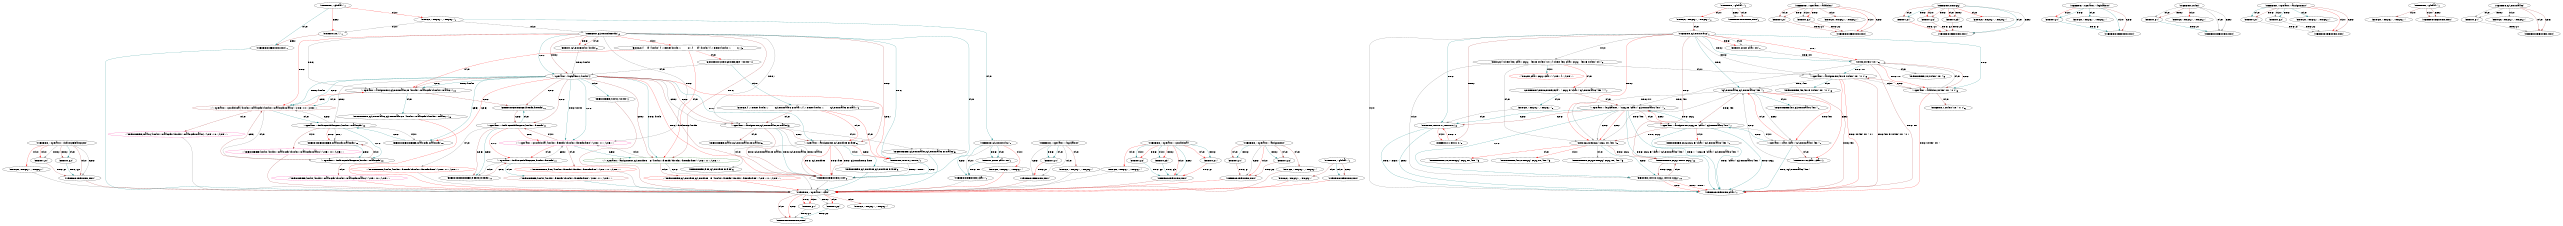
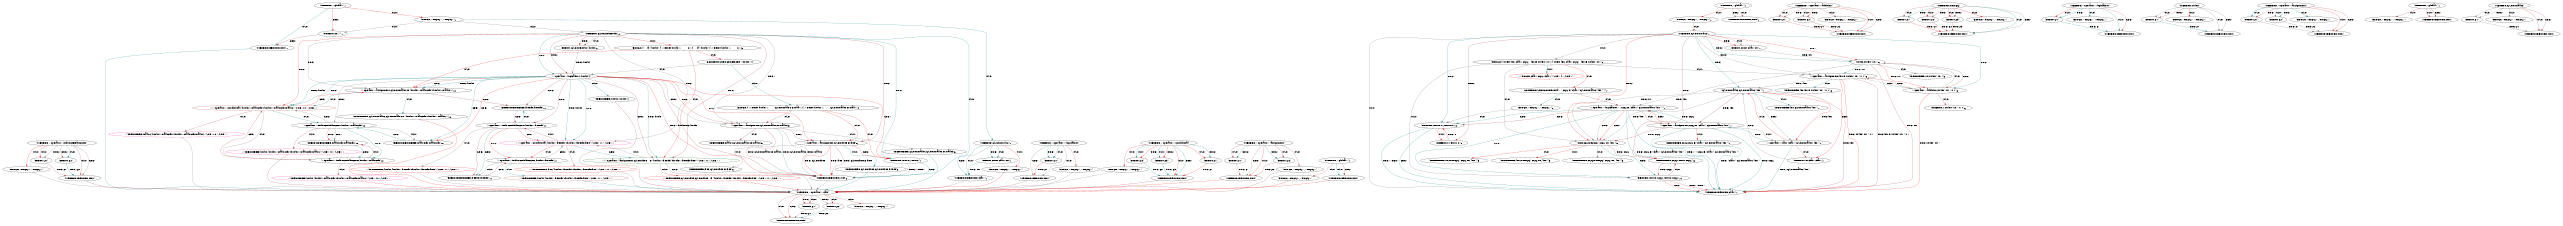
edge "(<operator>.logicalNot,!hooks)" -> "(<operator>.assignment,cJSON_free = free)": color teal -> red
